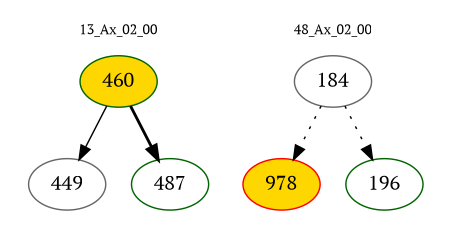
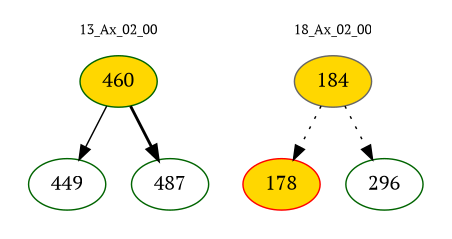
cluster "48_Ax_02_00": label "48_Ax_02_00" -> "18_Ax_02_00"
node "184": fillcolor white -> gold
node "449": color gray40 -> darkgreen
node "978": label "978" -> "178"
node "196": label "196" -> "296"
